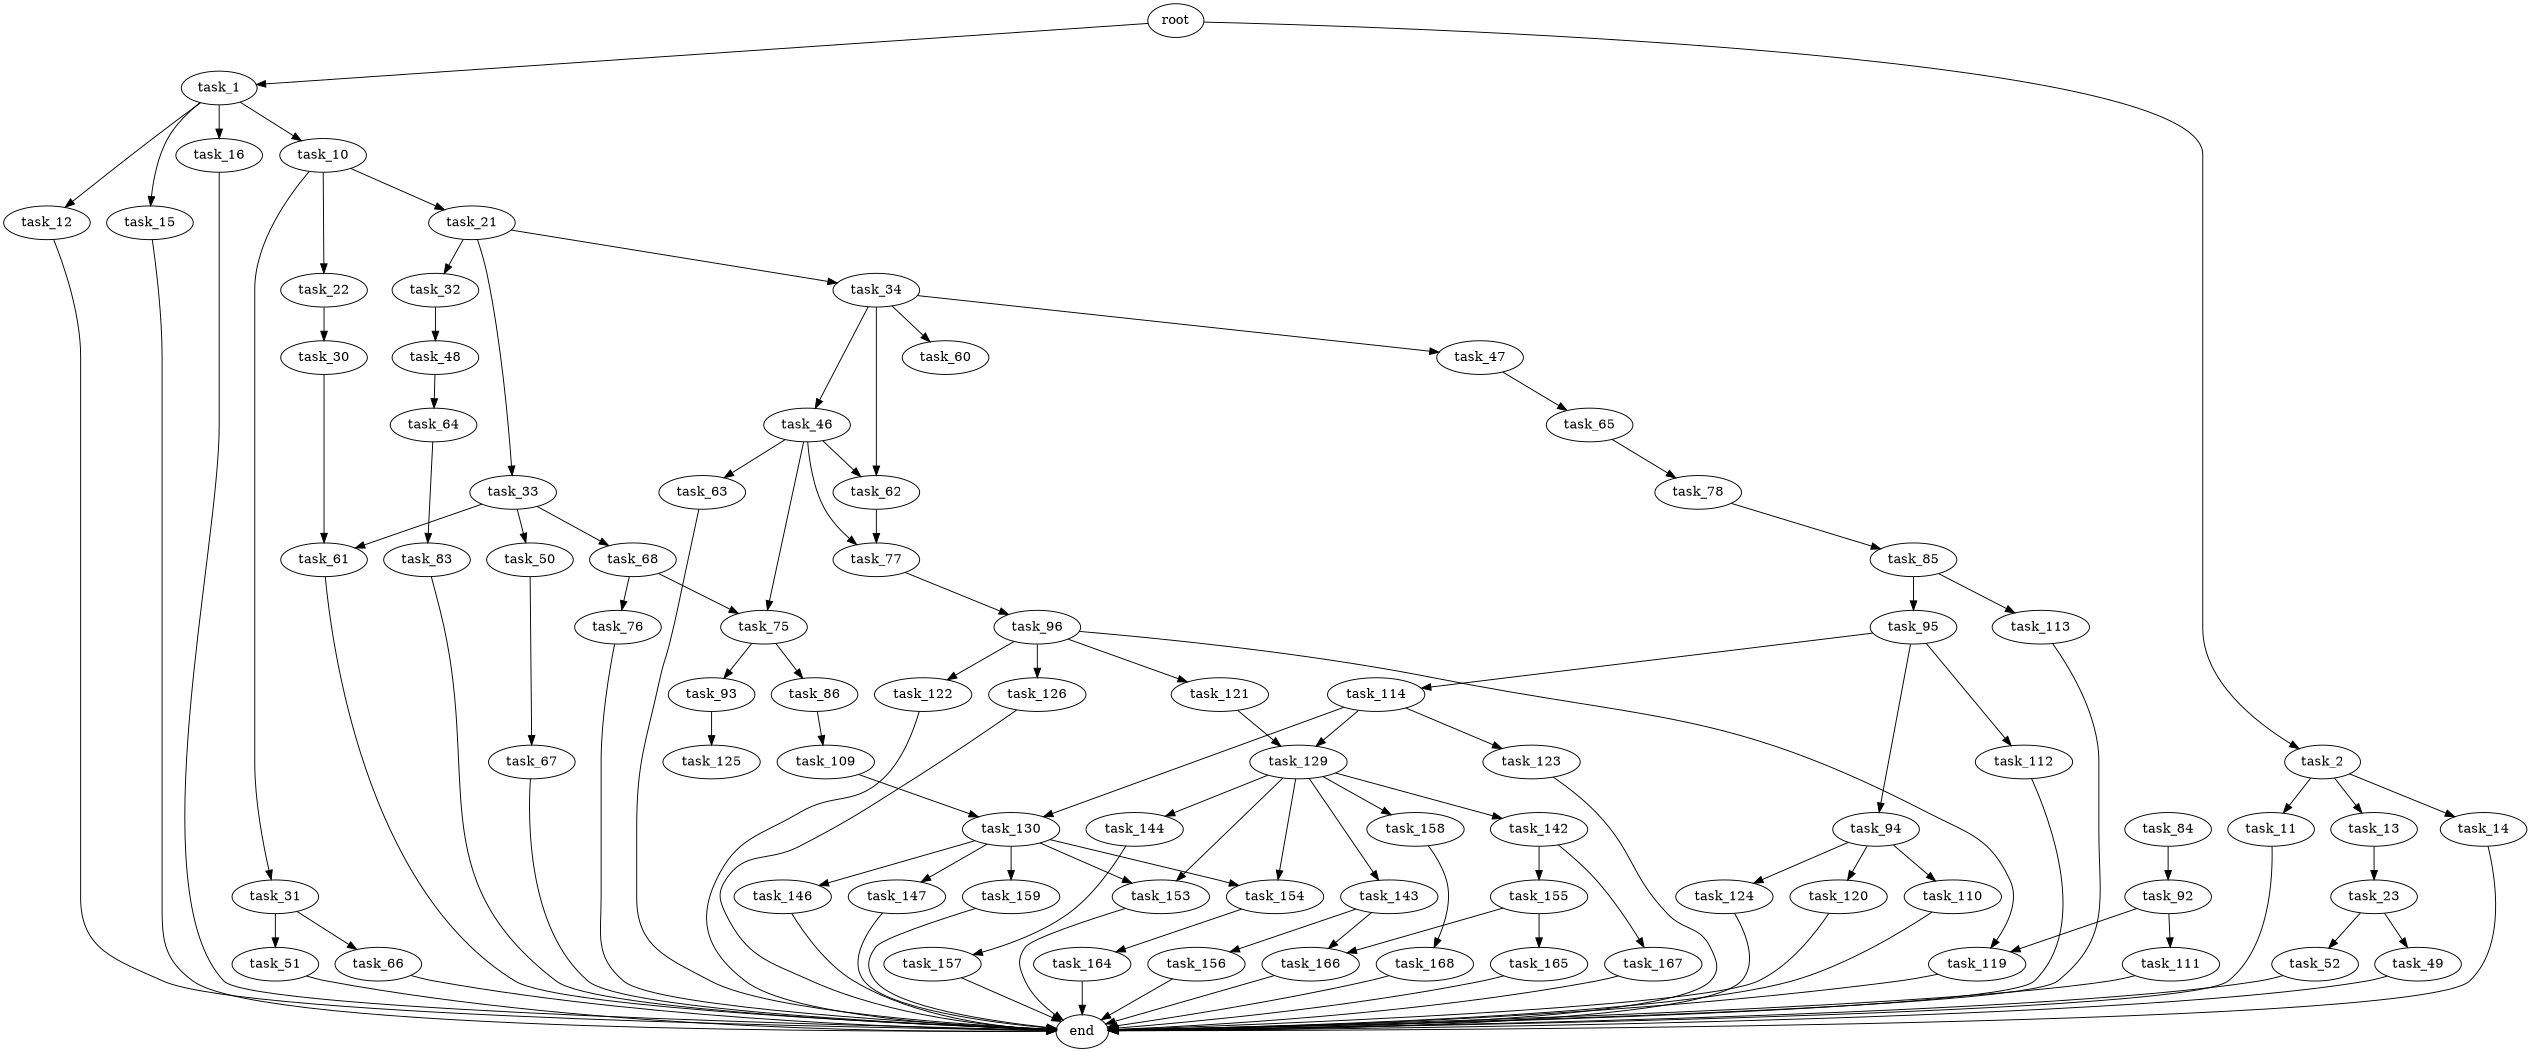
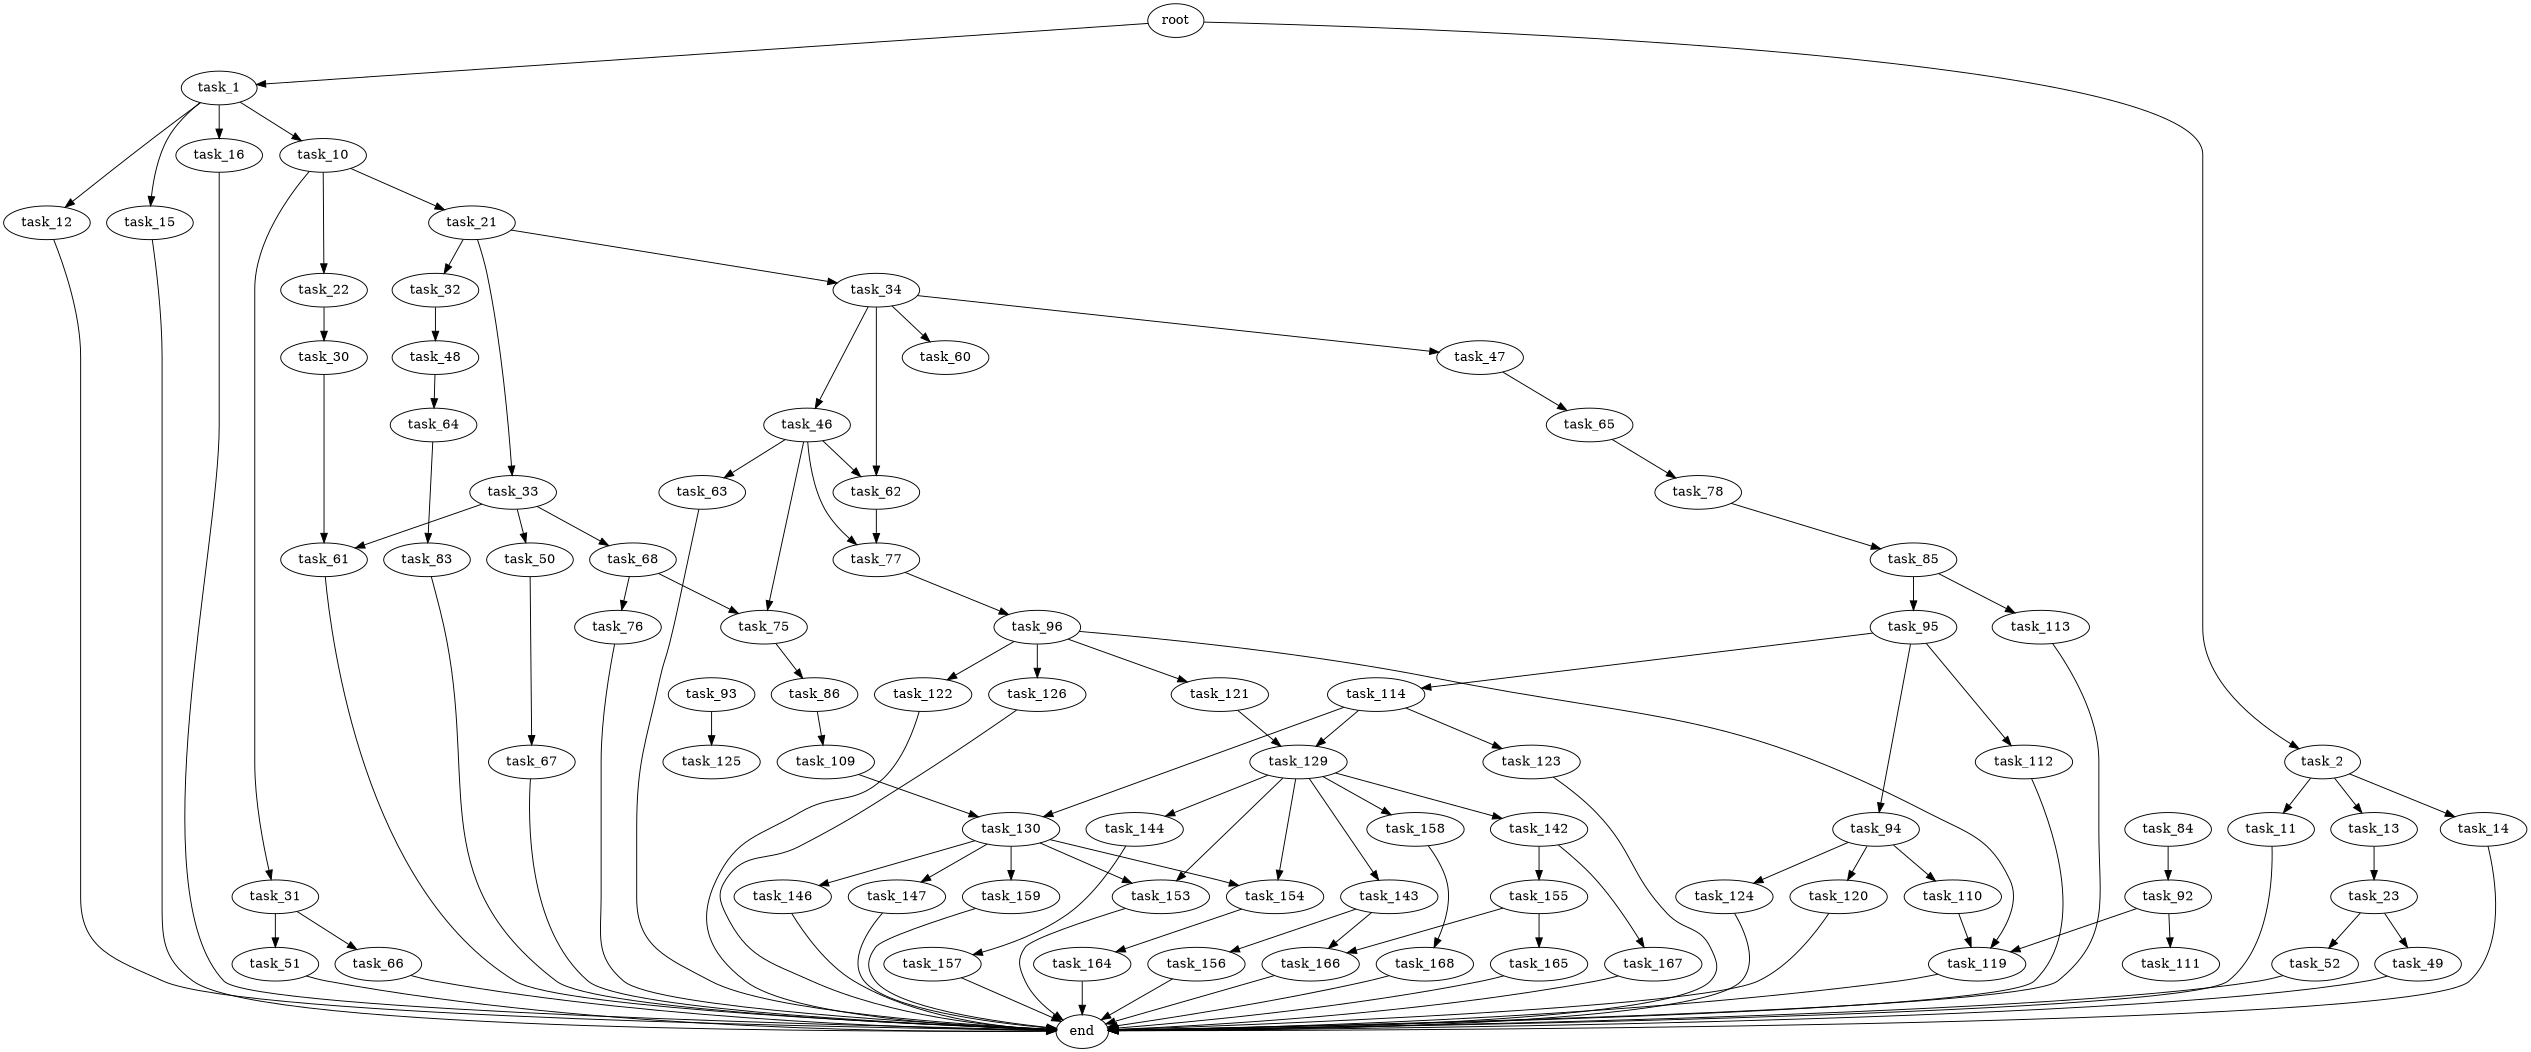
edge "task_75" -> "task_93": removed
edge "task_110" -> "end": now "task_110" -> "task_119"
edge "task_111" -> "end": removed
